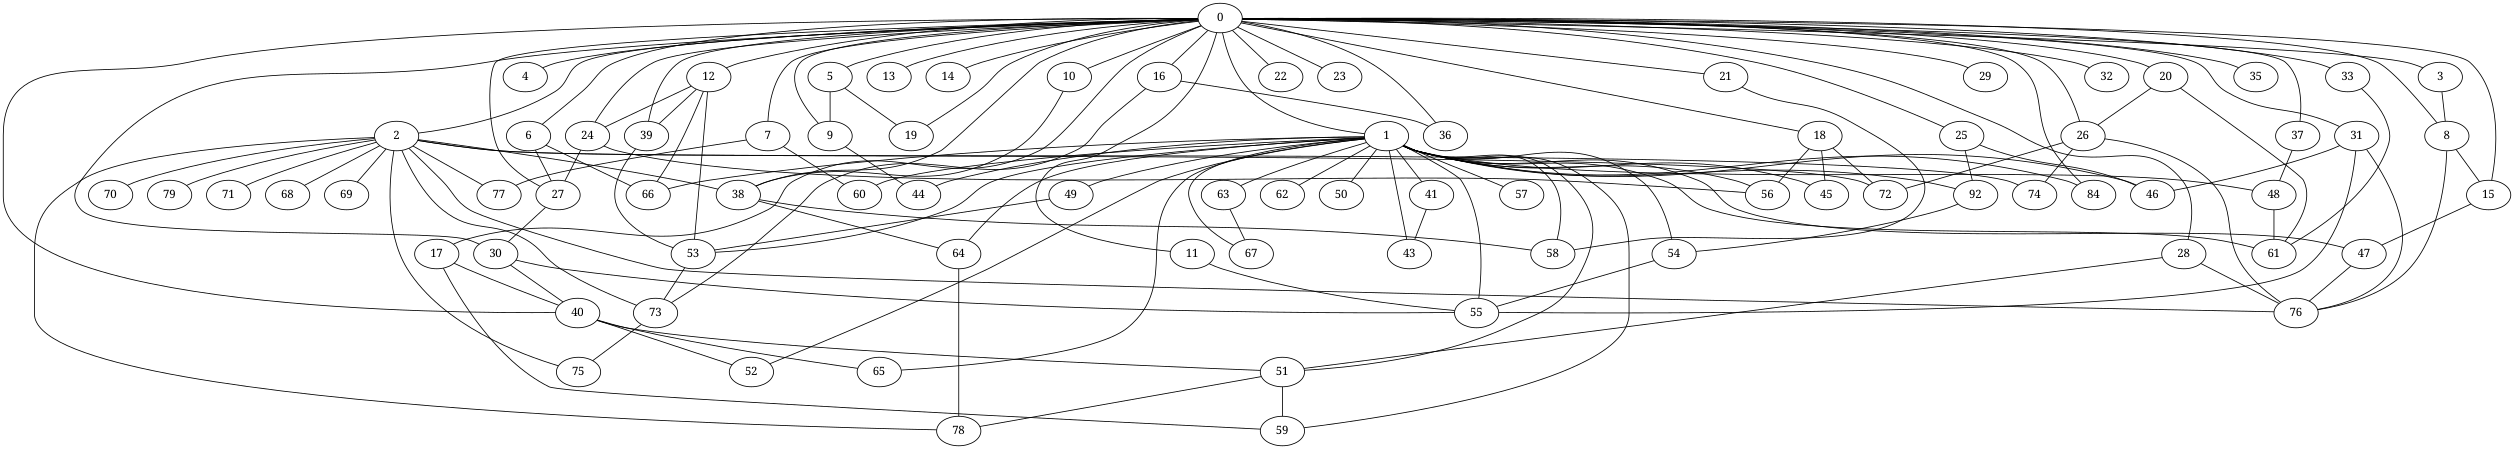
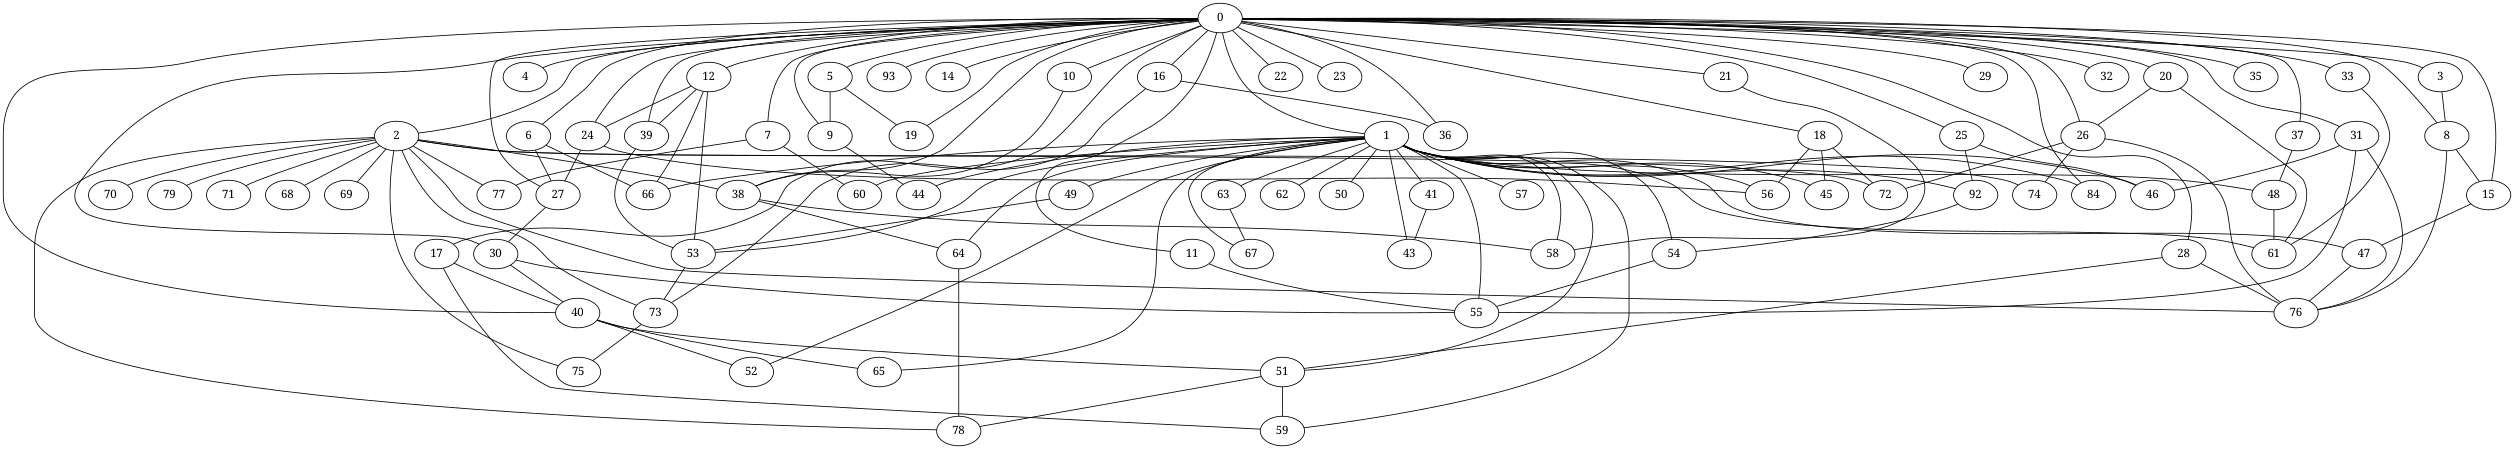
node "13": label "13" -> "93"
